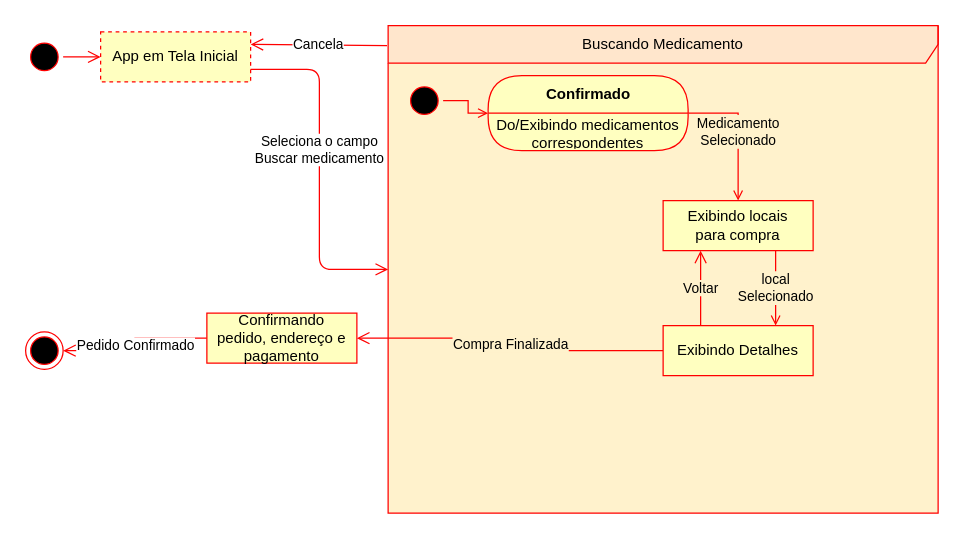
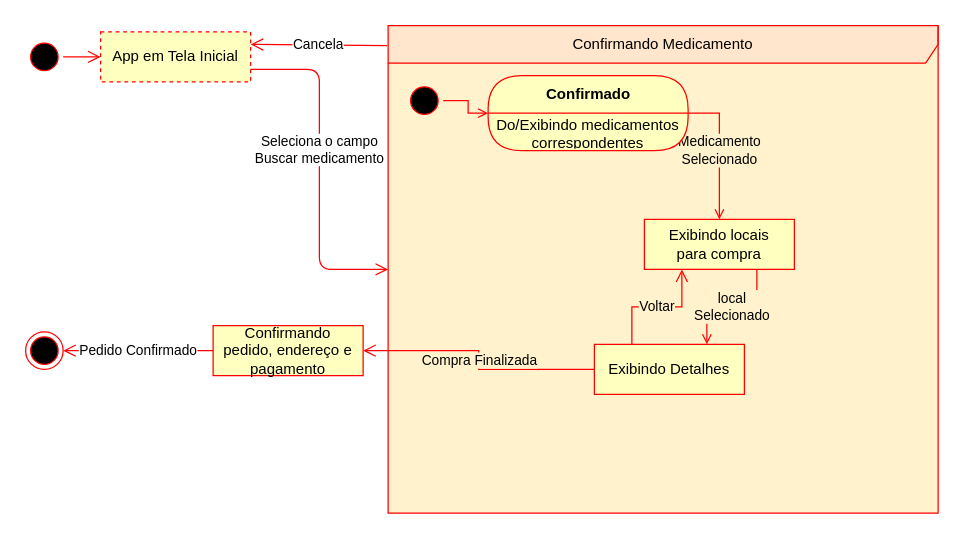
node "Buscando Medicamento": label "Buscando Medicamento" -> "Confirmando Medicamento"
node "Exibindo locais para compra": moved (738, 226) -> (719, 244)
node "Confirmando pedido, endereço e pagamento": moved (282, 338) -> (288, 351)
node "Exibindo Detalhes": moved (738, 351) -> (669, 369)
